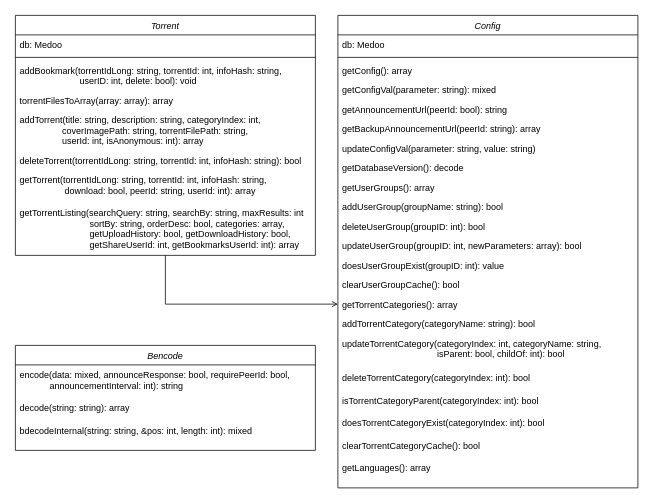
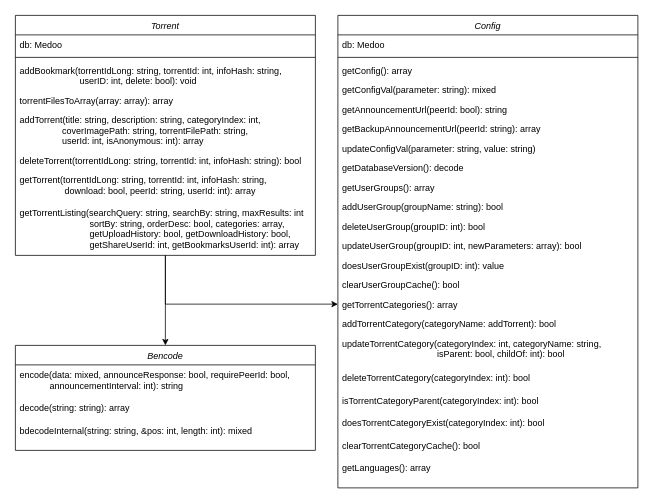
edge "Torrent" -> "getTorrentCategories(): array": arrowhead open -> classic
edge "Torrent" -> "Bencode": added
node "addTorrentCategory(categoryName: string): bool": label "addTorrentCategory(categoryName: string): bool" -> "addTorrentCategory(categoryName: addTorrent): bool"
